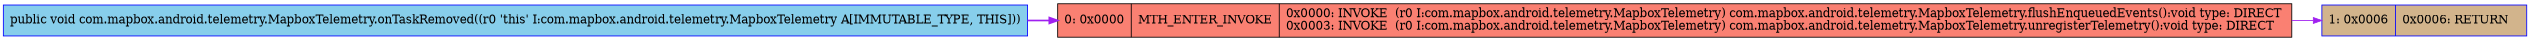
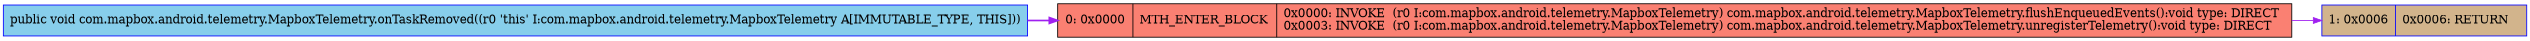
node "0: 0x0000": text "MTH_ENTER_INVOKE" -> "MTH_ENTER_BLOCK"
